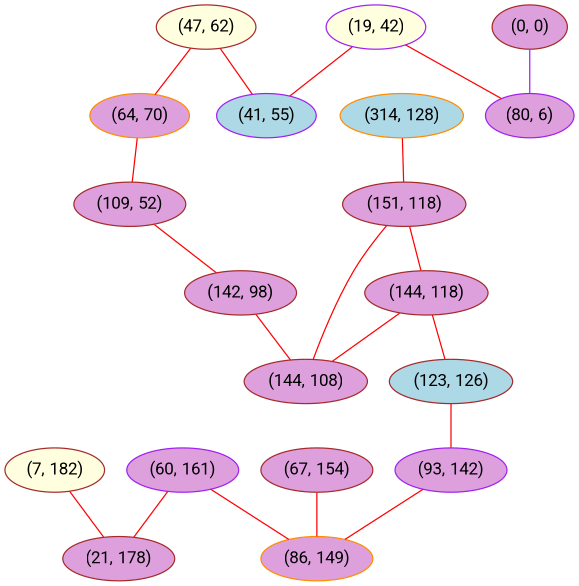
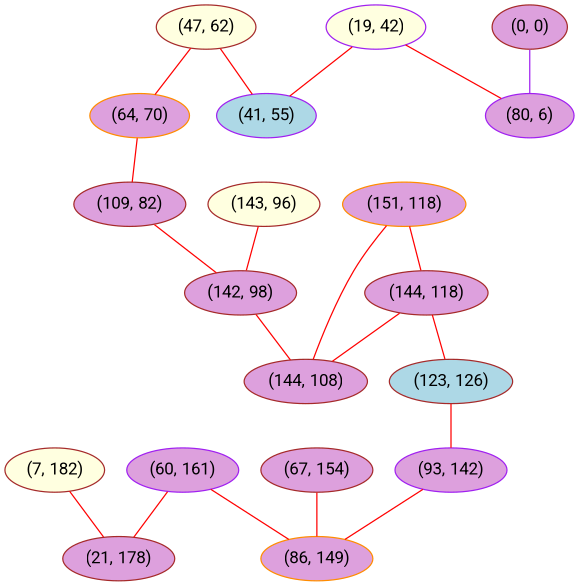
node "(314, 128)": removed
node "(109, 52)": label "(109, 52)" -> "(109, 82)"
node "(143, 96)": added
node "(151, 118)": color brown -> darkorange
